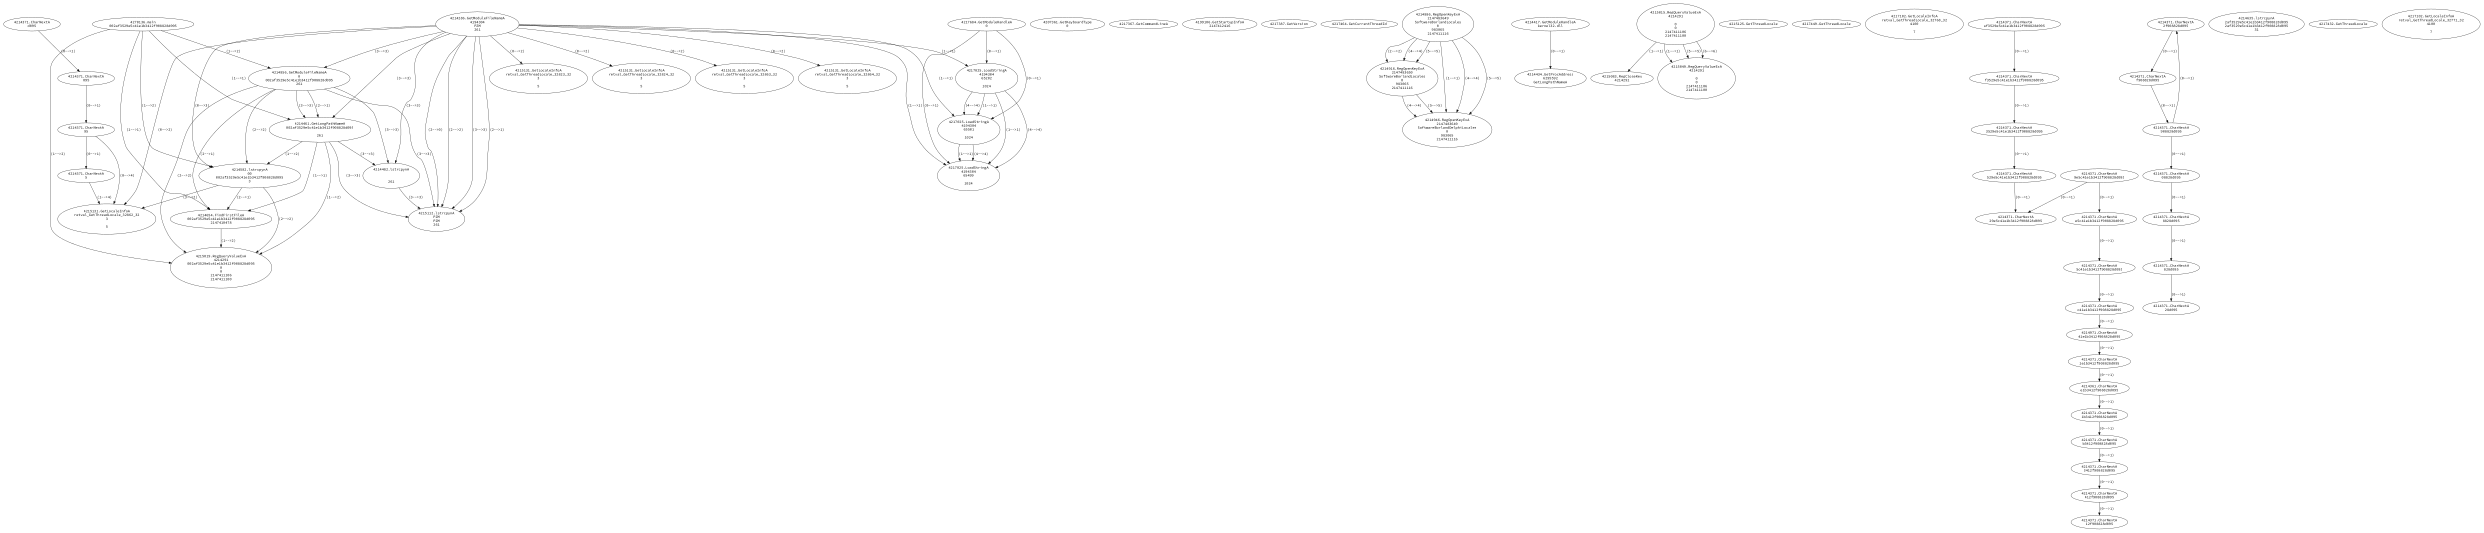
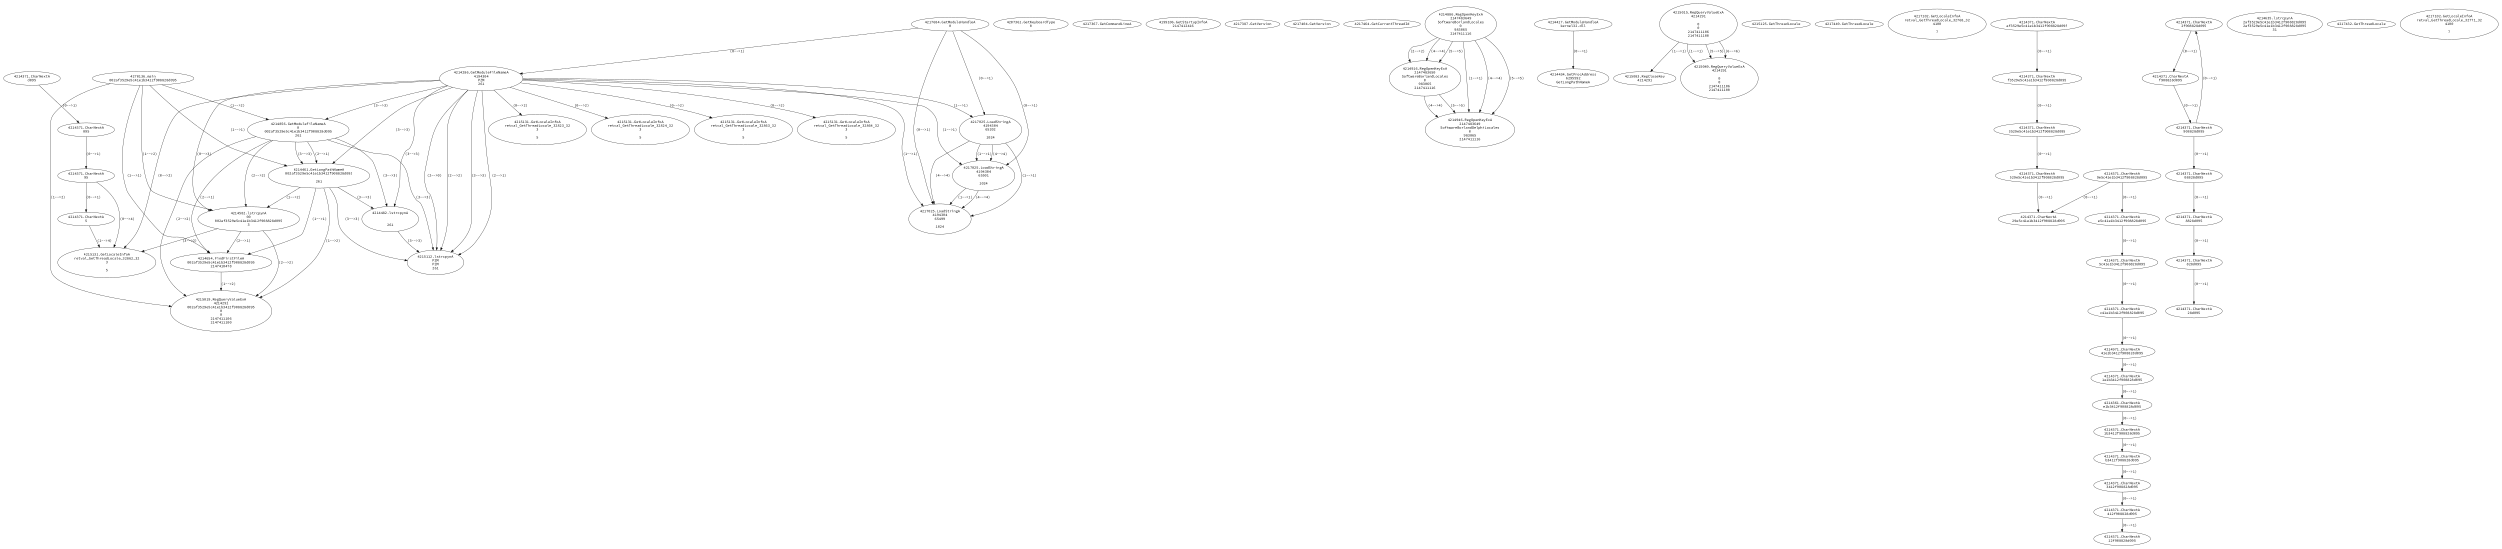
node "4217404.GetVersion": added
edge "4217684.GetModuleHandleA 0" -> "4214286.GetModuleFileNameA 4194304 PZM 261": added, label "(0-->1)"
